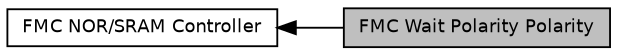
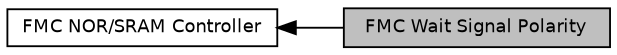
node "FMC Wait Polarity Polarity": label "FMC Wait Polarity Polarity" -> "FMC Wait Signal Polarity"
